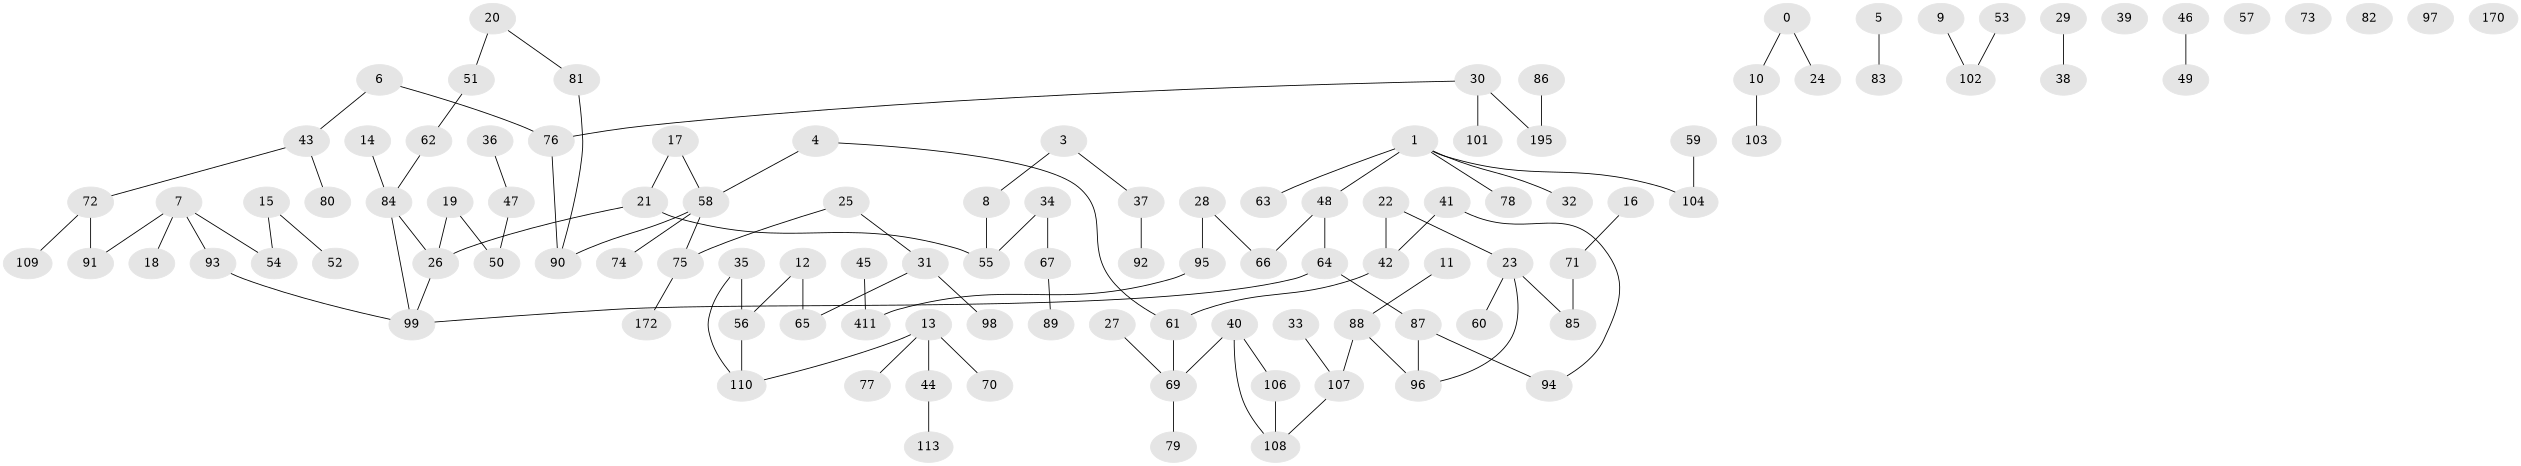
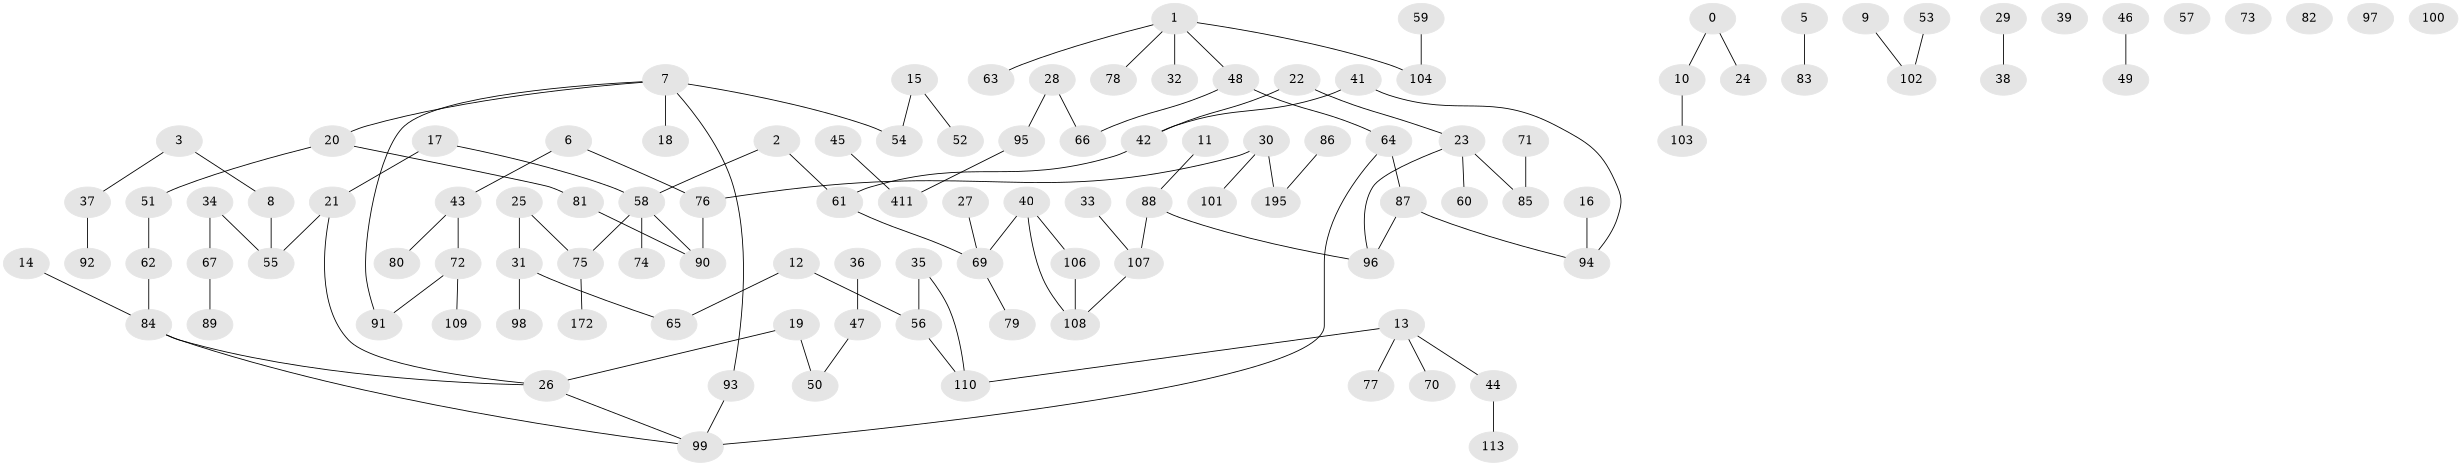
node "170": label "170" -> "100"
edge "7" -- "20": added
node "4": label "4" -> "2"
edge "16" -- "71": now "16" -- "94"
